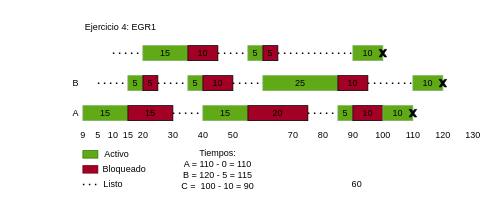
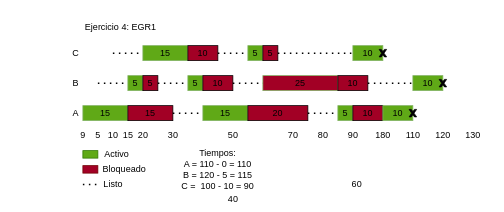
node "C": added
node "25": fillcolor #60a917 -> #a20025
node "40": moved (203, 135) -> (233, 199)
node "100": label "100" -> "180"
